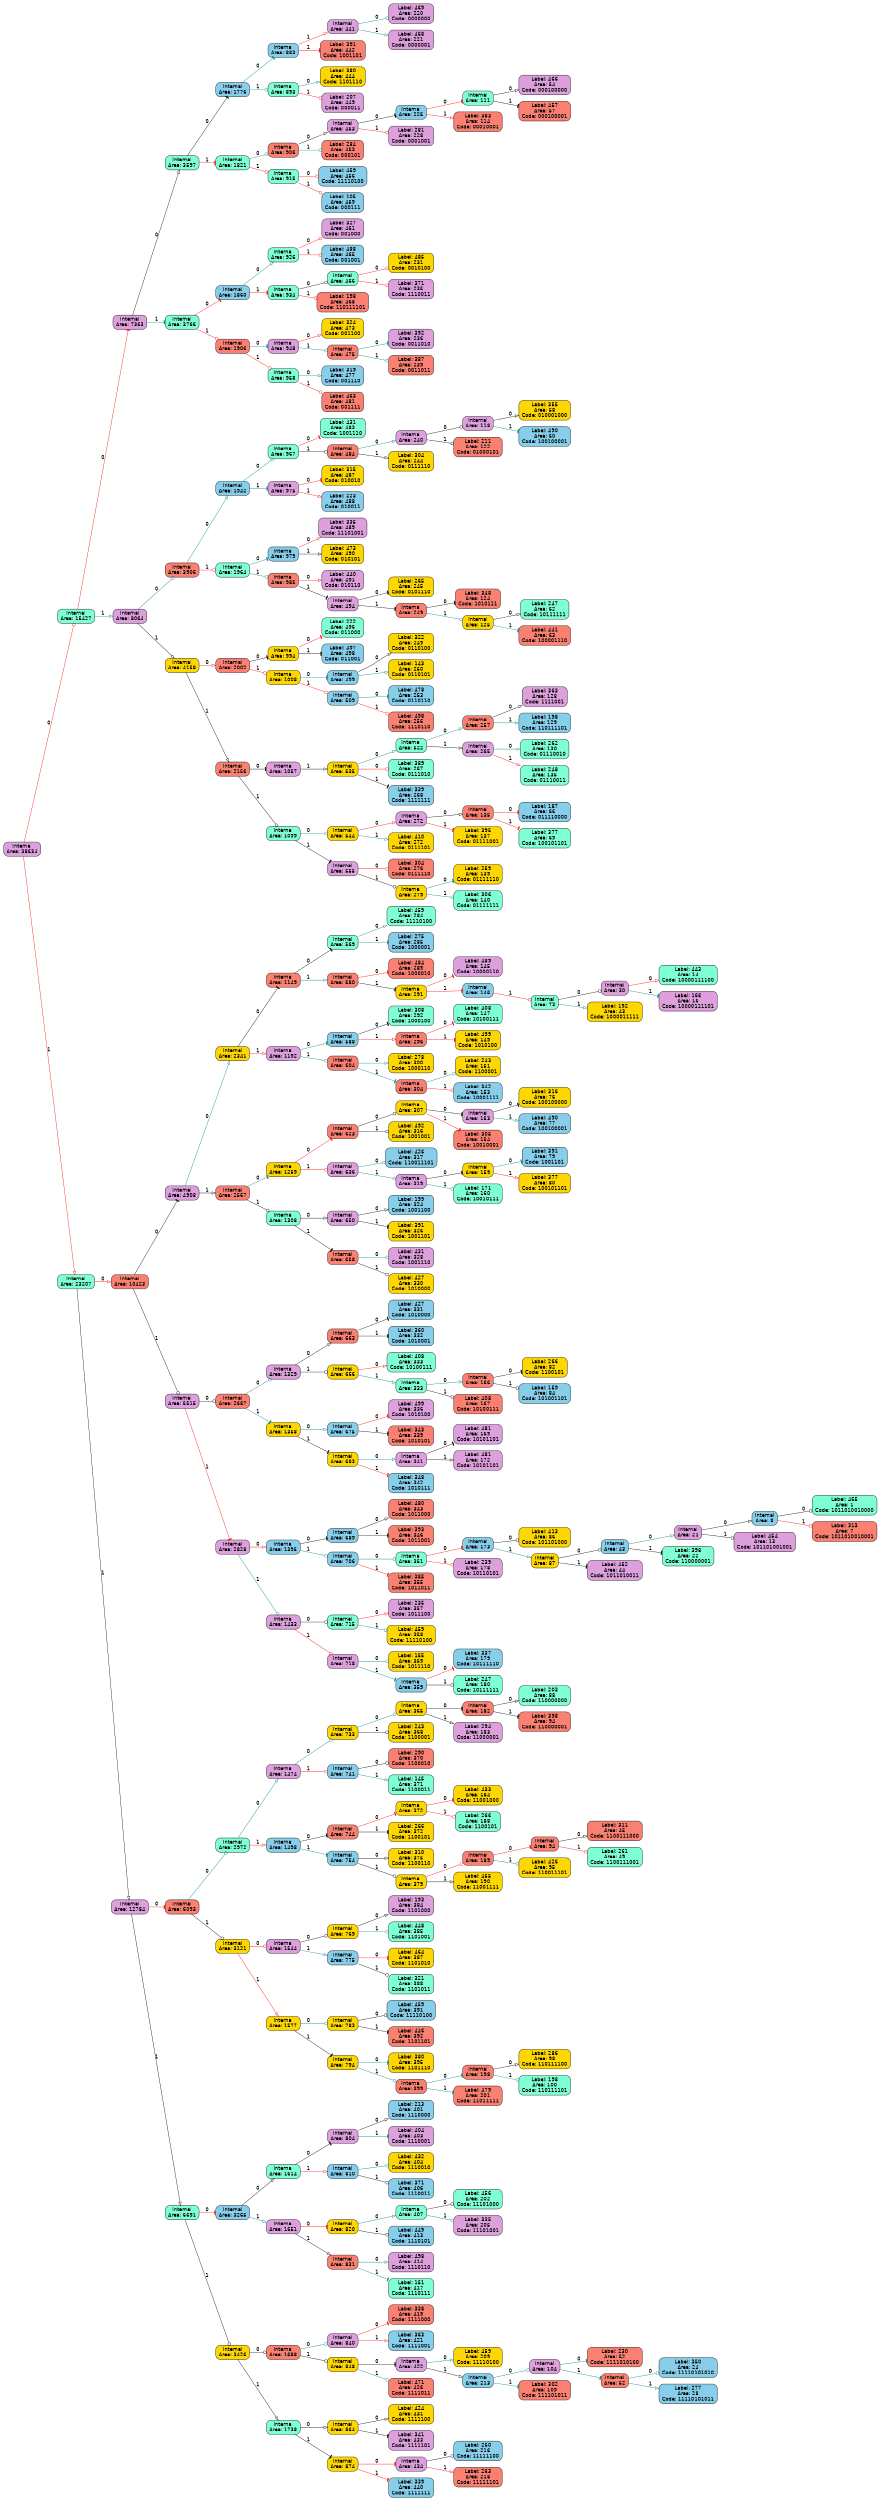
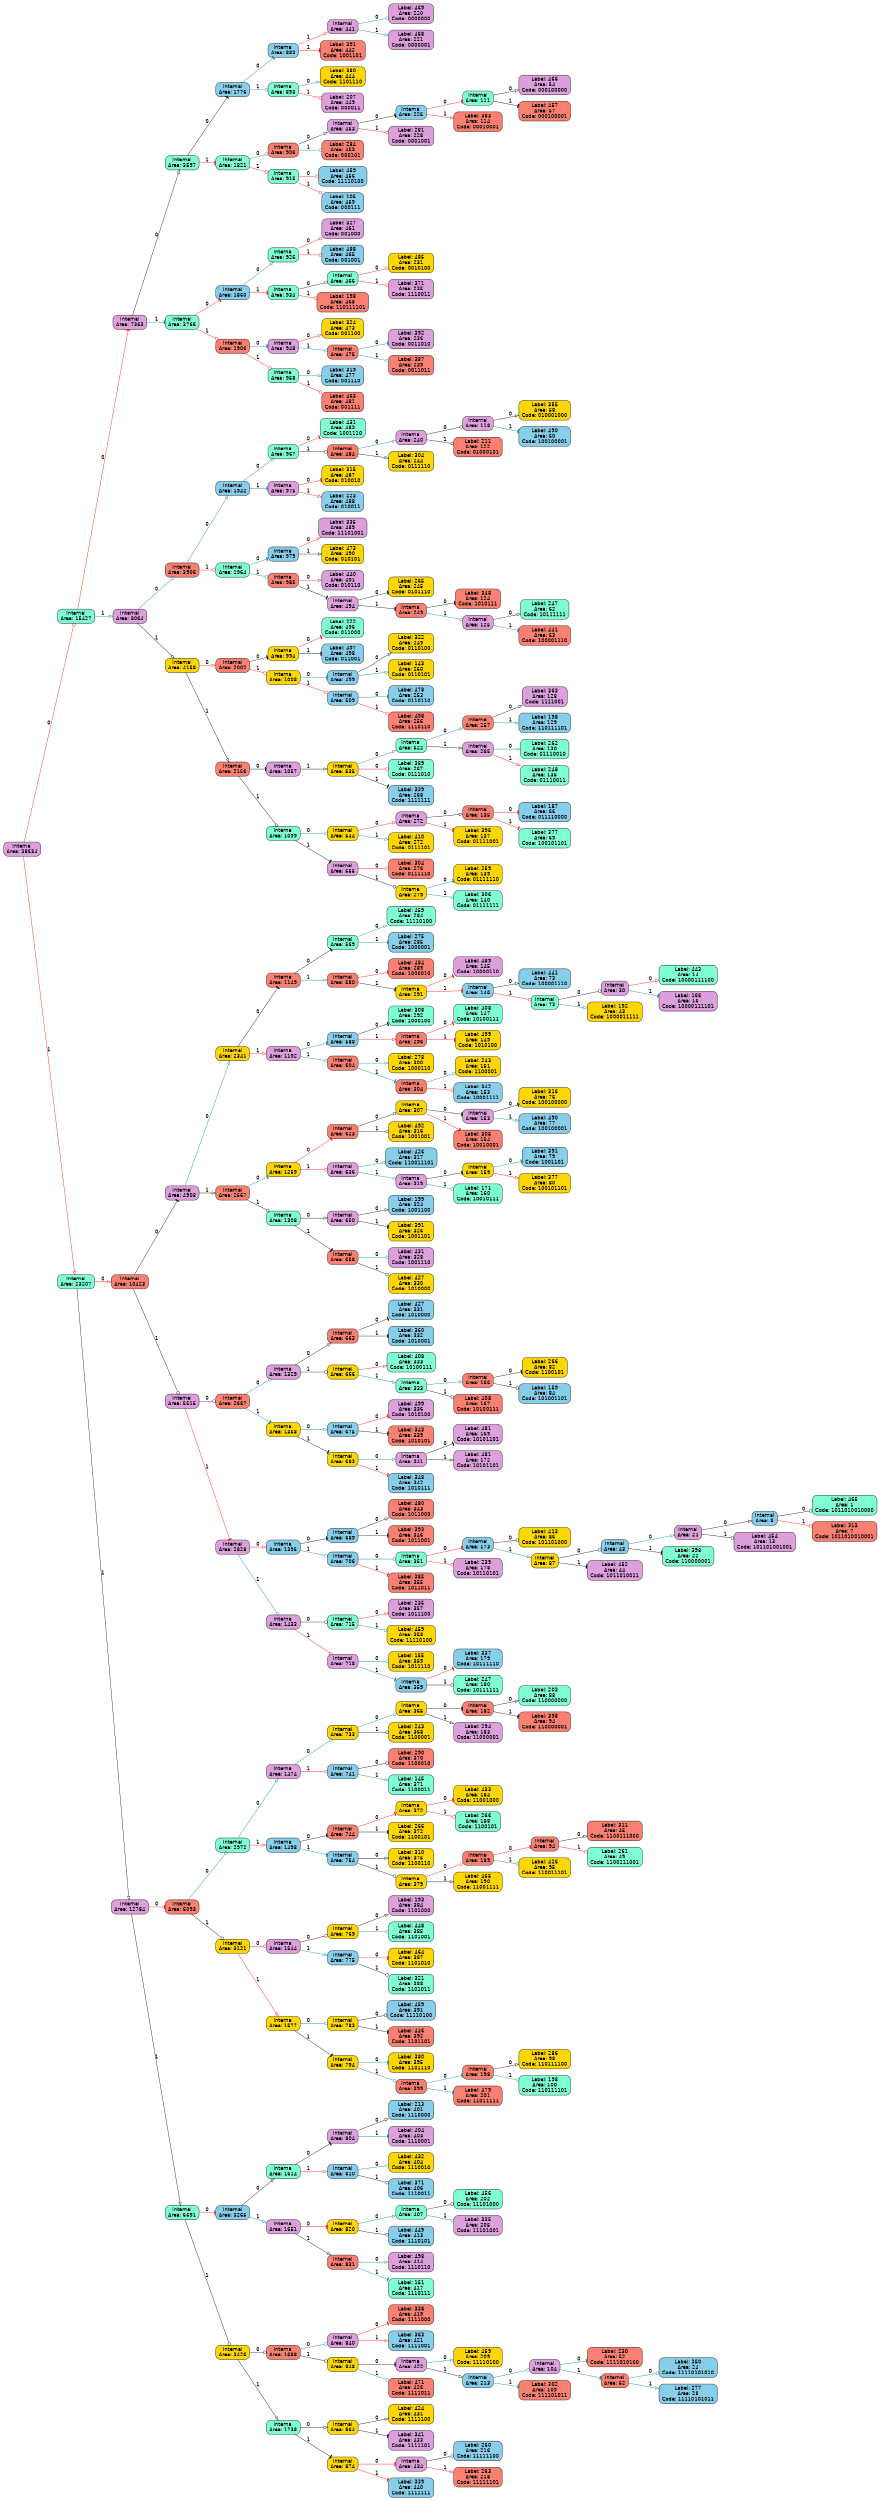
node "Internal Area: 125": fillcolor gold -> plum
node "Label: 441 Area: 73 Code: 100001110": added
